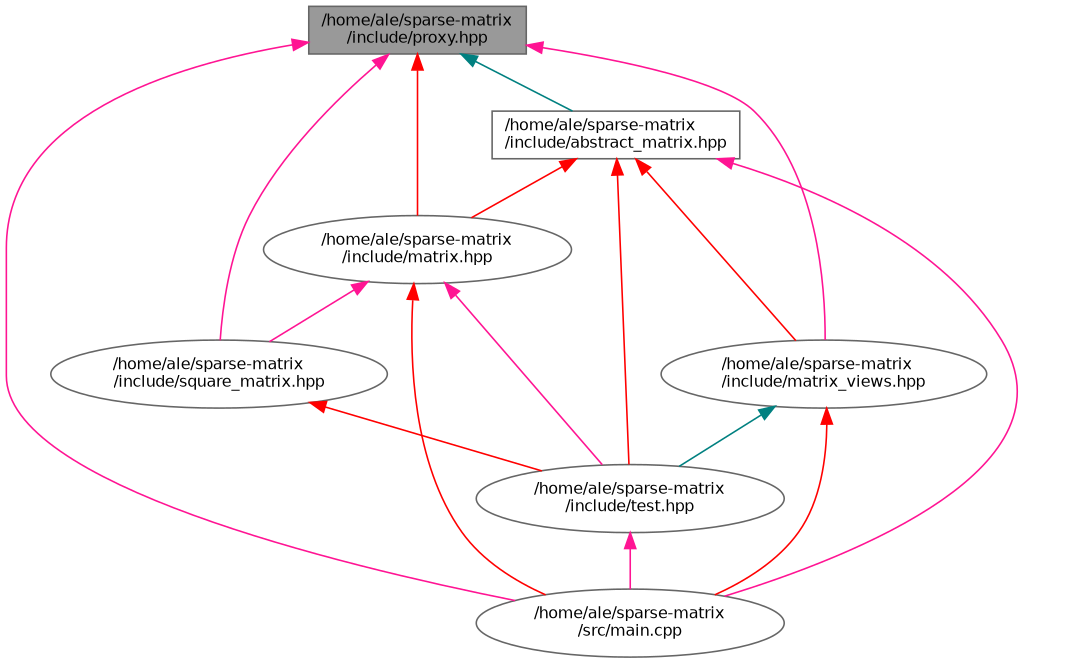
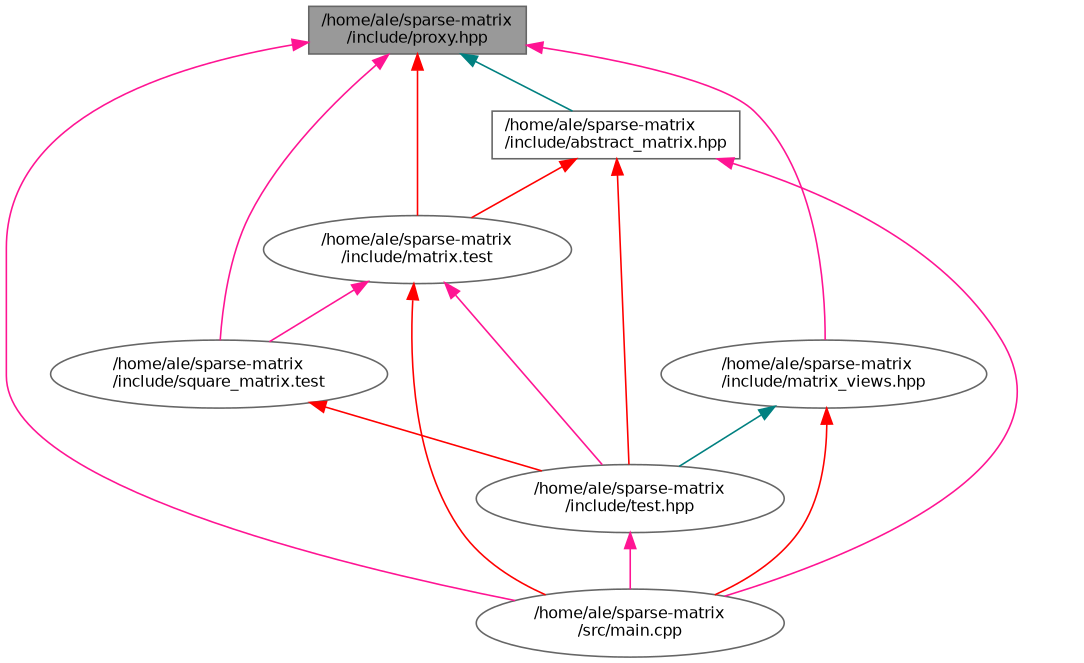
node "/home/ale/sparse-matrix /include/matrix.hpp": label "/home/ale/sparse-matrix /include/matrix.hpp" -> "/home/ale/sparse-matrix /include/matrix.test"
edge "/home/ale/sparse-matrix /include/matrix_views.hpp" -> "/home/ale/sparse-matrix /include/abstract_matrix.hpp": removed
node "/home/ale/sparse-matrix /include/square_matrix.hpp": label "/home/ale/sparse-matrix /include/square_matrix.hpp" -> "/home/ale/sparse-matrix /include/square_matrix.test"
